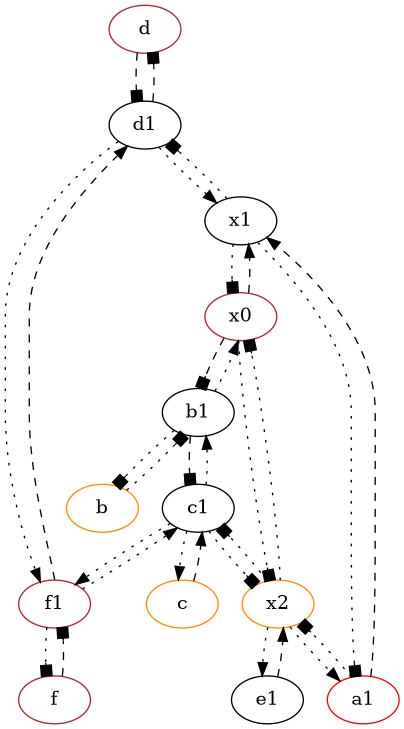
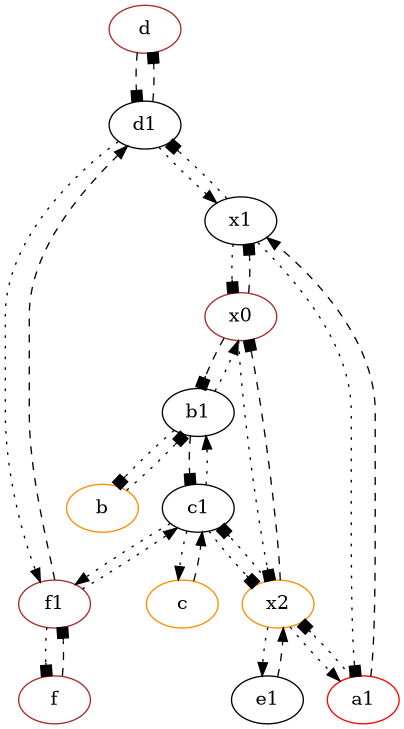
edge "x0" -> "x1": arrowhead normal -> box
edge "x2" -> "x0": style dotted -> dashed
